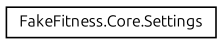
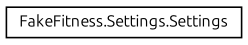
node "FakeFitness.Core.Settings": label "FakeFitness.Core.Settings" -> "FakeFitness.Settings.Settings"
